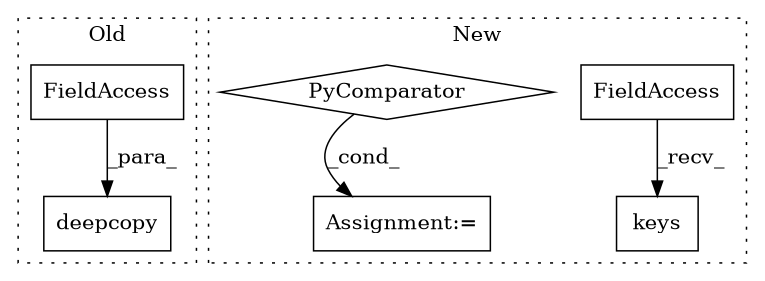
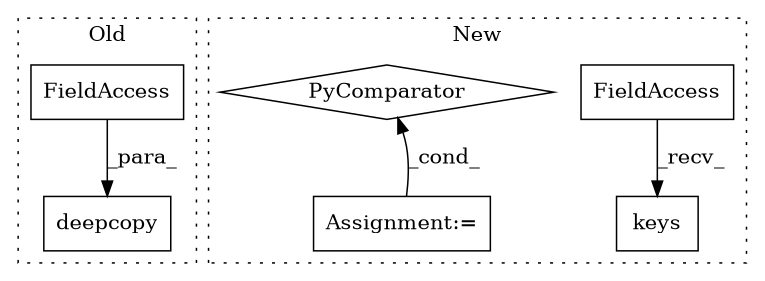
edge "PyComparator" -> "Assignment:=": reversed
